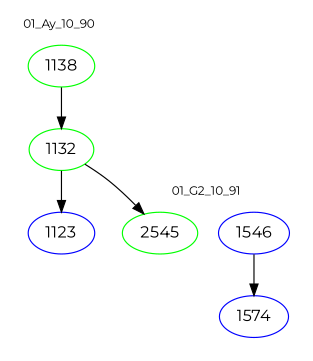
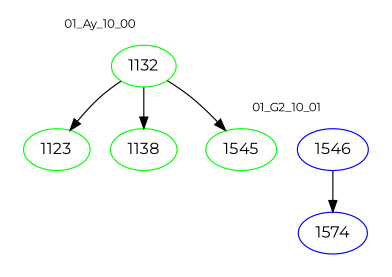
cluster "01_Ay_10_90": label "01_Ay_10_90" -> "01_Ay_10_00"
edge "1138" -> "1132": reversed
cluster "01_G2_10_91": label "01_G2_10_91" -> "01_G2_10_01"
node "1123": color blue -> green
node "2545": label "2545" -> "1545"
